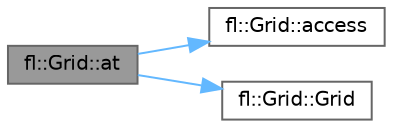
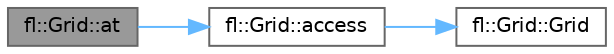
edge "fl::Grid::at" -> "fl::Grid::Grid": now "fl::Grid::access" -> "fl::Grid::Grid"
